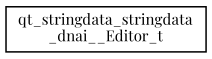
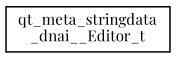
node "qt_stringdata_stringdata _dnai__Editor_t": label "qt_stringdata_stringdata _dnai__Editor_t" -> "qt_meta_stringdata _dnai__Editor_t"
